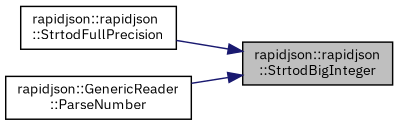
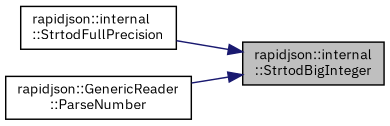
node "rapidjson::rapidjson ::StrtodFullPrecision": label "rapidjson::rapidjson ::StrtodFullPrecision" -> "rapidjson::internal ::StrtodFullPrecision"
node "rapidjson::rapidjson ::StrtodBigInteger": label "rapidjson::rapidjson ::StrtodBigInteger" -> "rapidjson::internal ::StrtodBigInteger"
